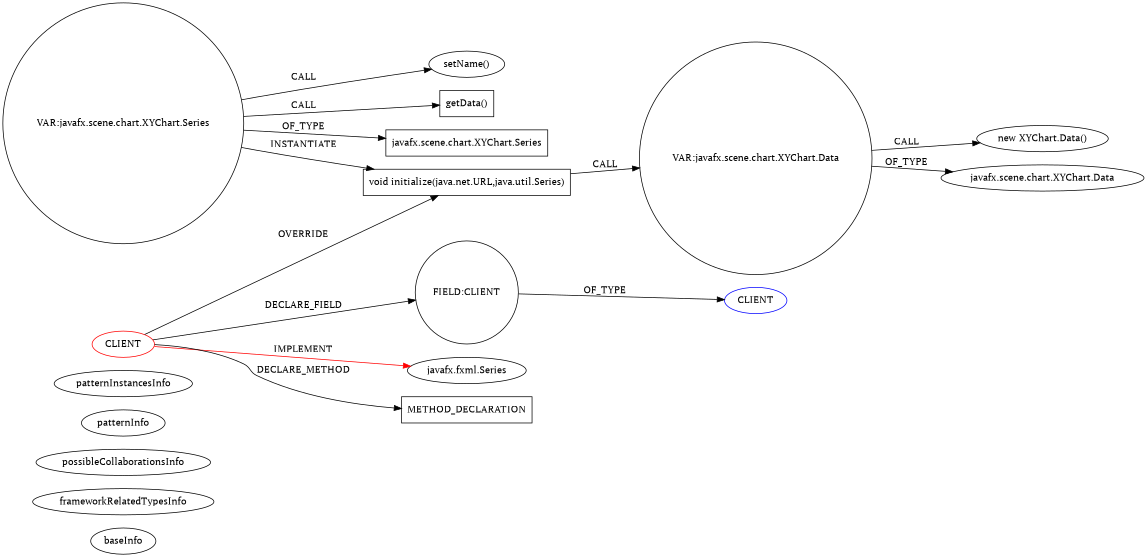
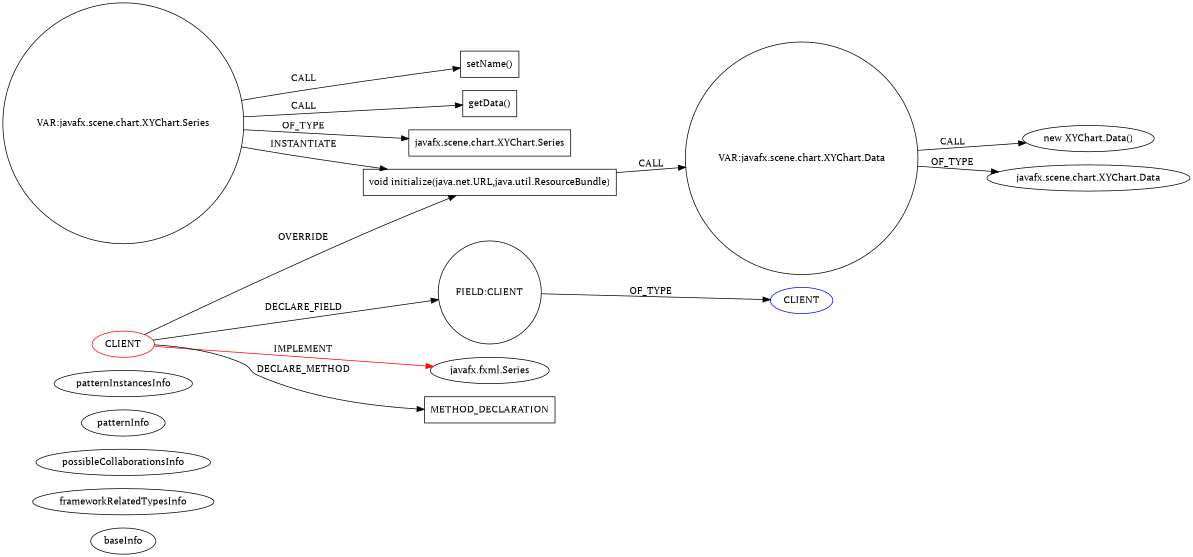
node "setName()": shape ellipse -> box
node "void initialize(java.net.URL,java.util.Series)": label "void initialize(java.net.URL,java.util.Series)" -> "void initialize(java.net.URL,java.util.ResourceBundle)"
